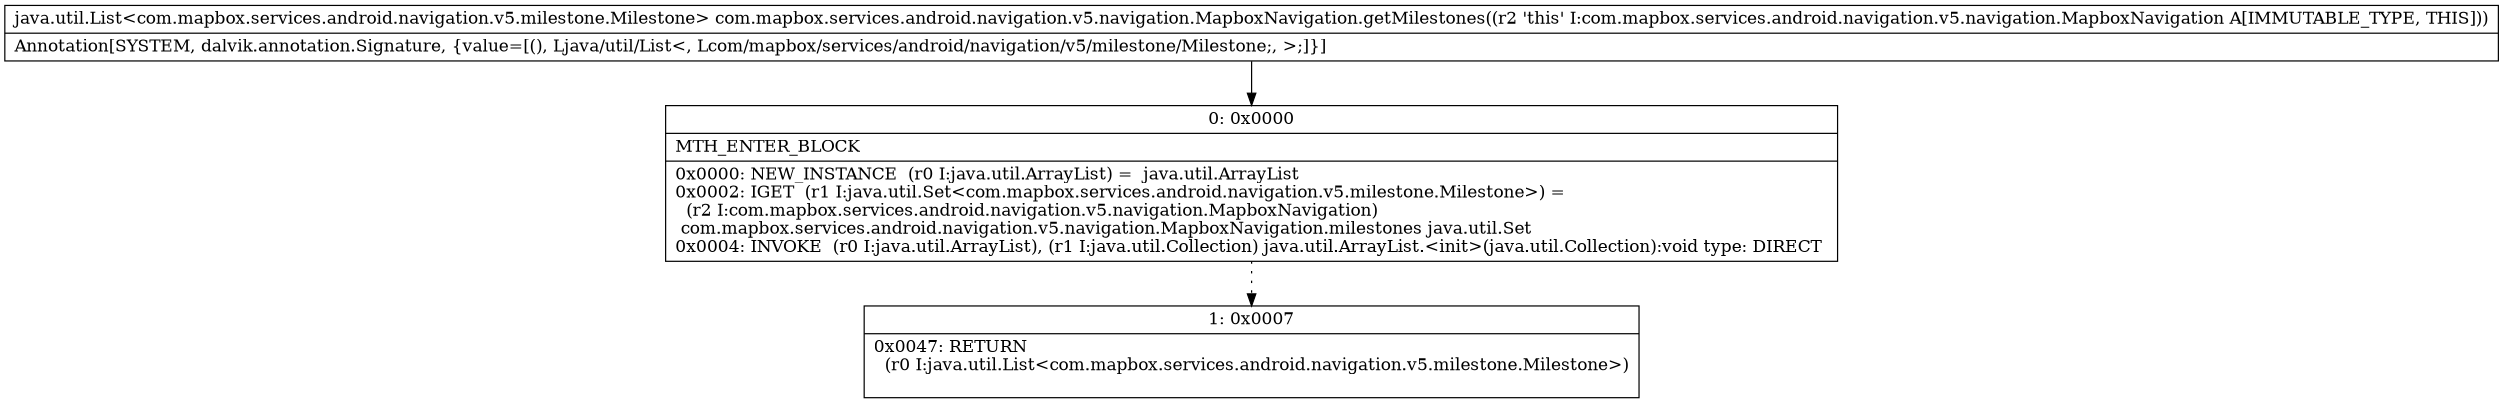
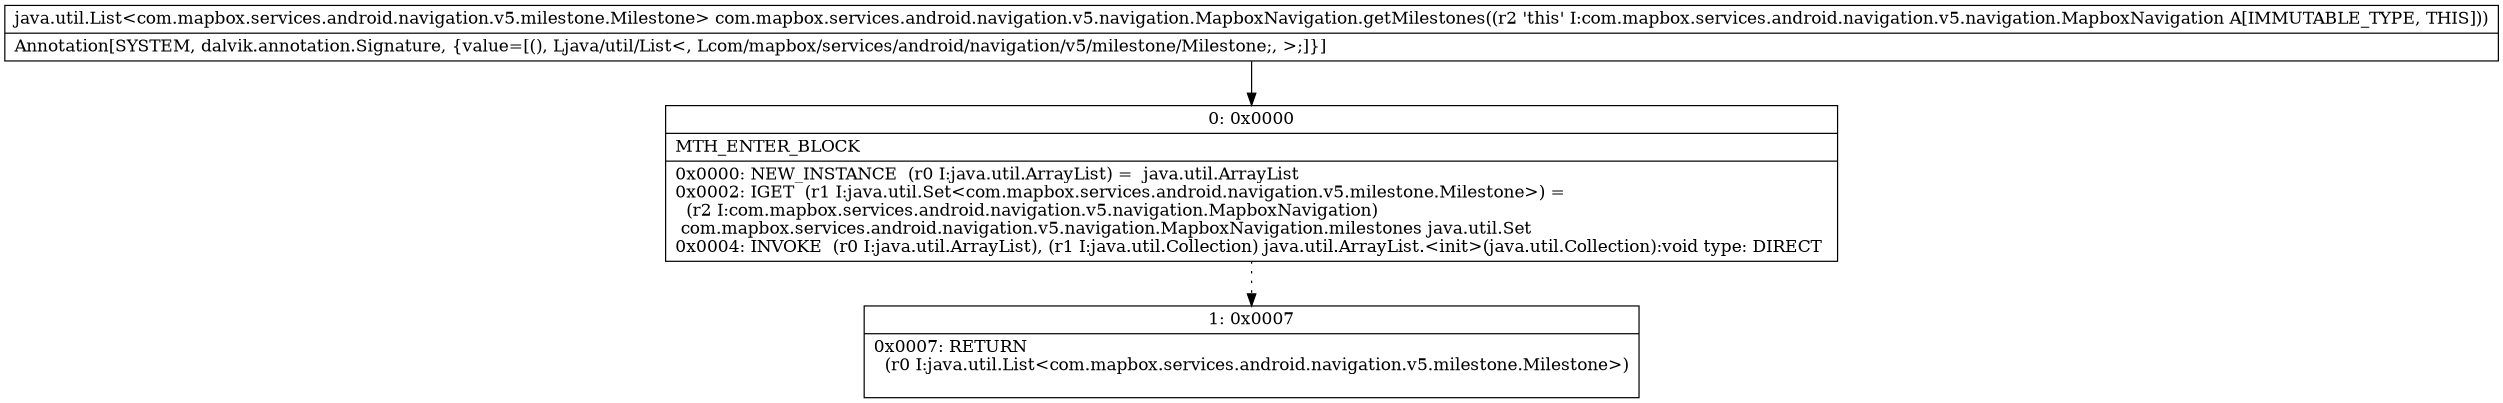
node "1: 0x0007": text "0x0047: RETURN" -> "0x0007: RETURN"
